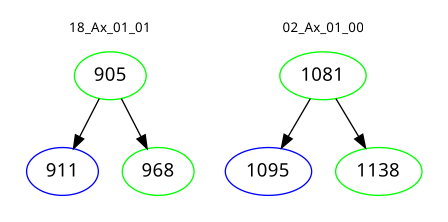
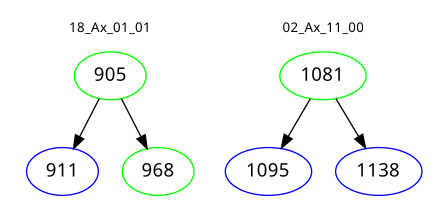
cluster "02_Ax_01_00": label "02_Ax_01_00" -> "02_Ax_11_00"
node "1138": color green -> blue
